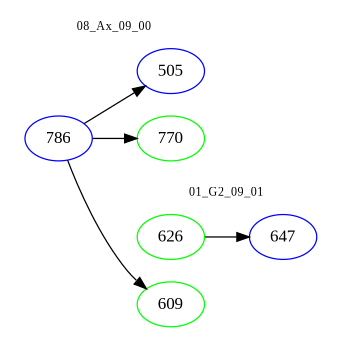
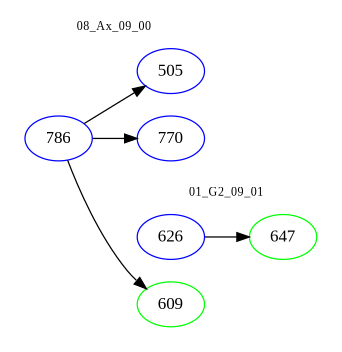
node "770": color green -> blue
node "626": color green -> blue
node "647": color blue -> green
